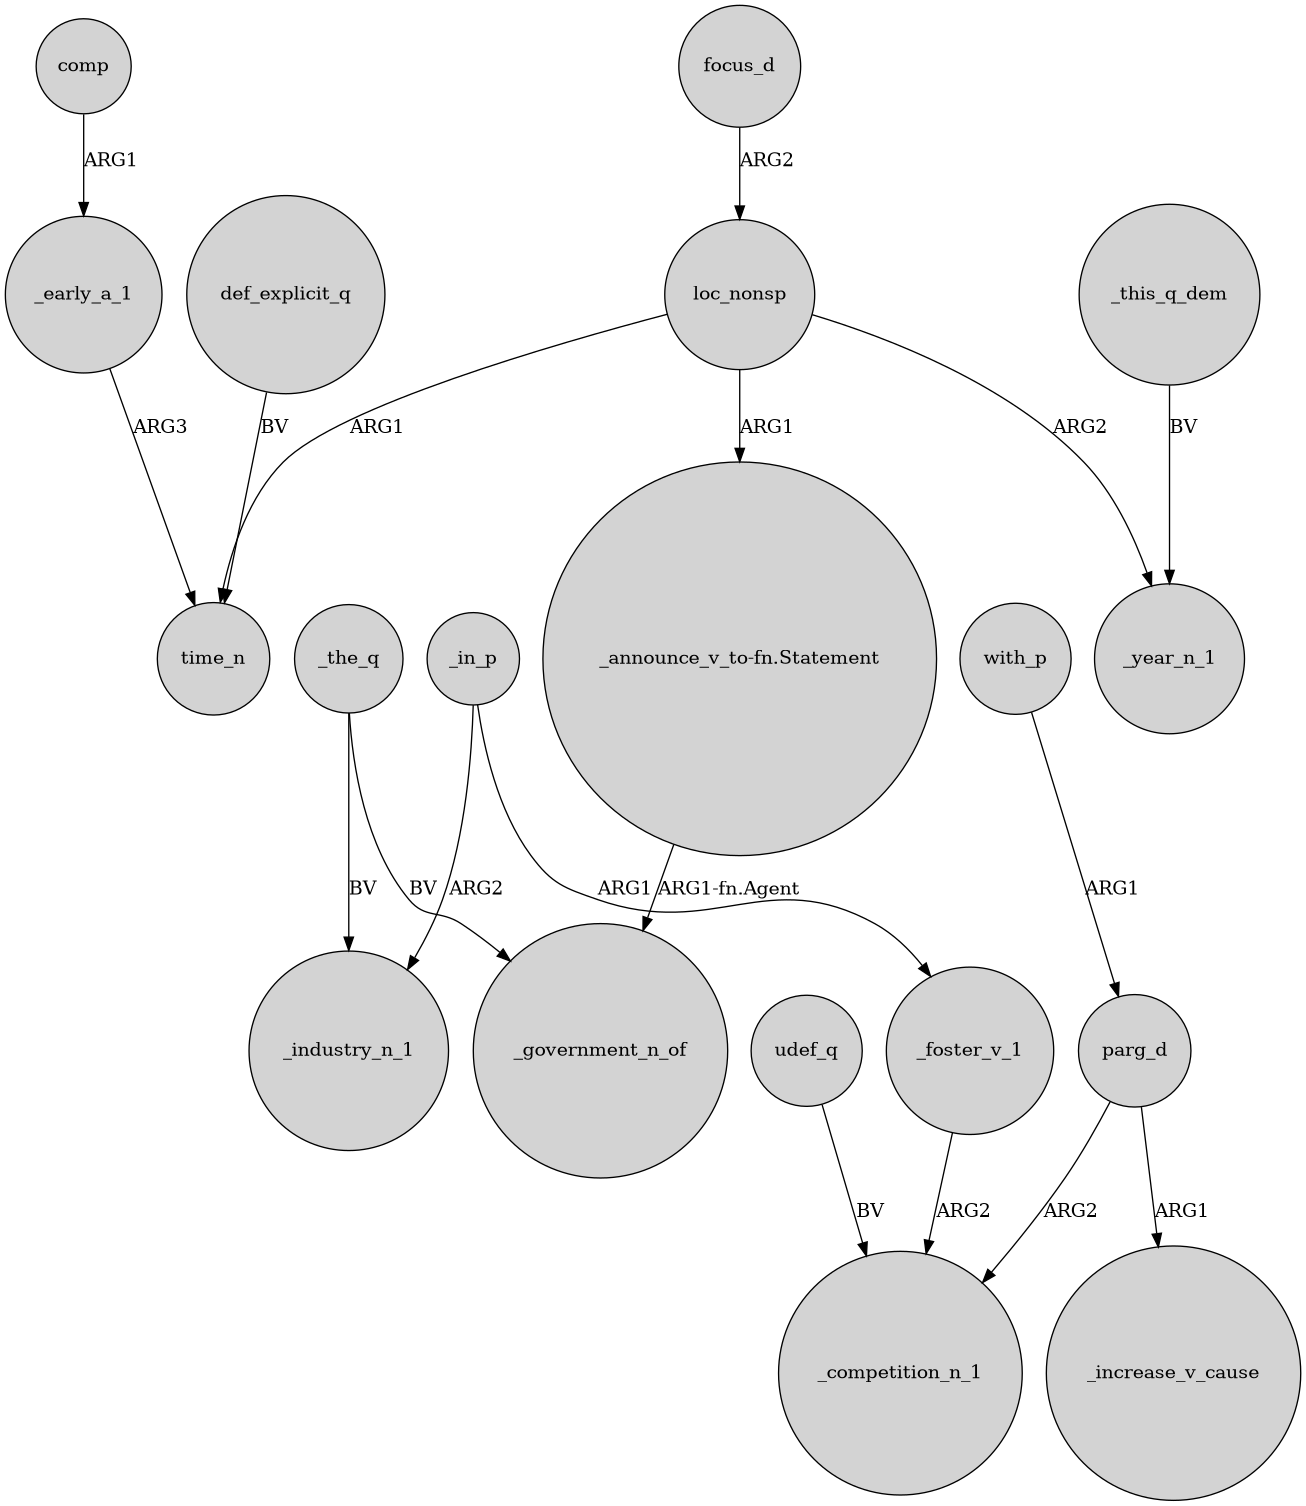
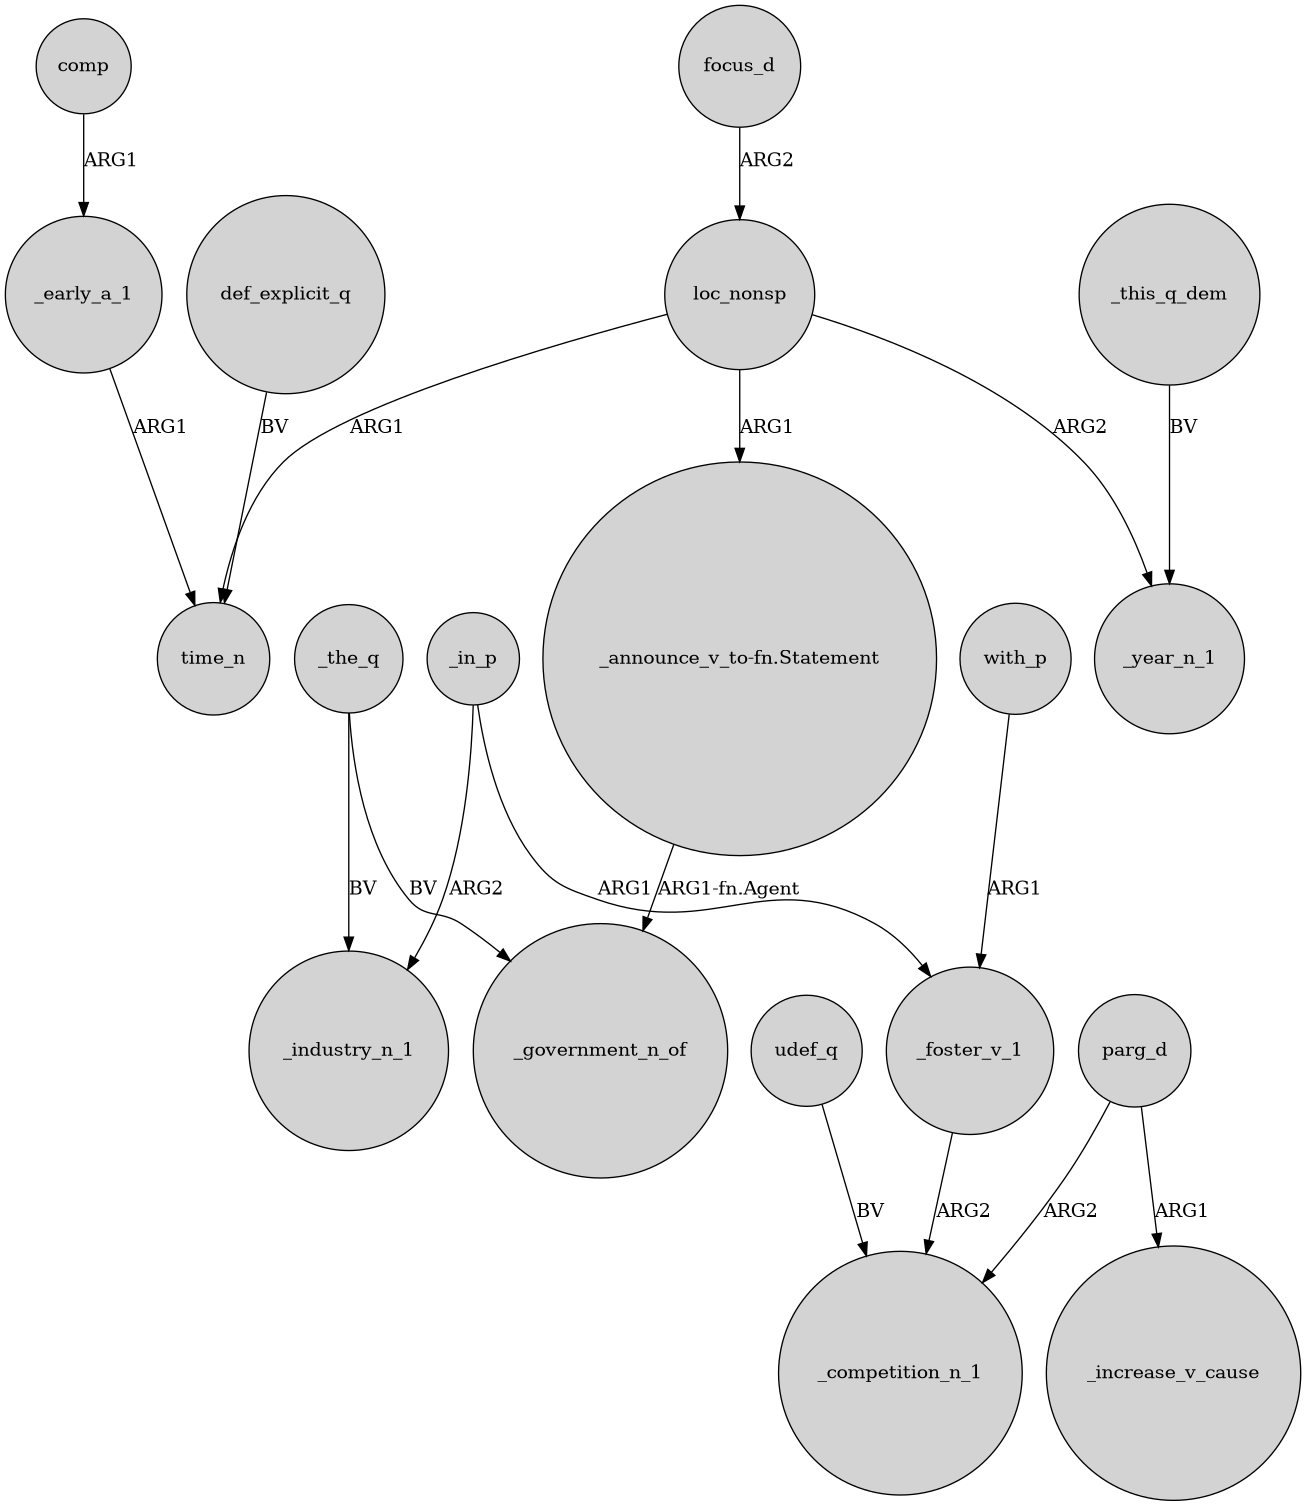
edge "_early_a_1" -> "time_n": label "ARG3" -> "ARG1"
edge "with_p" -> "parg_d": now "with_p" -> "_foster_v_1"
